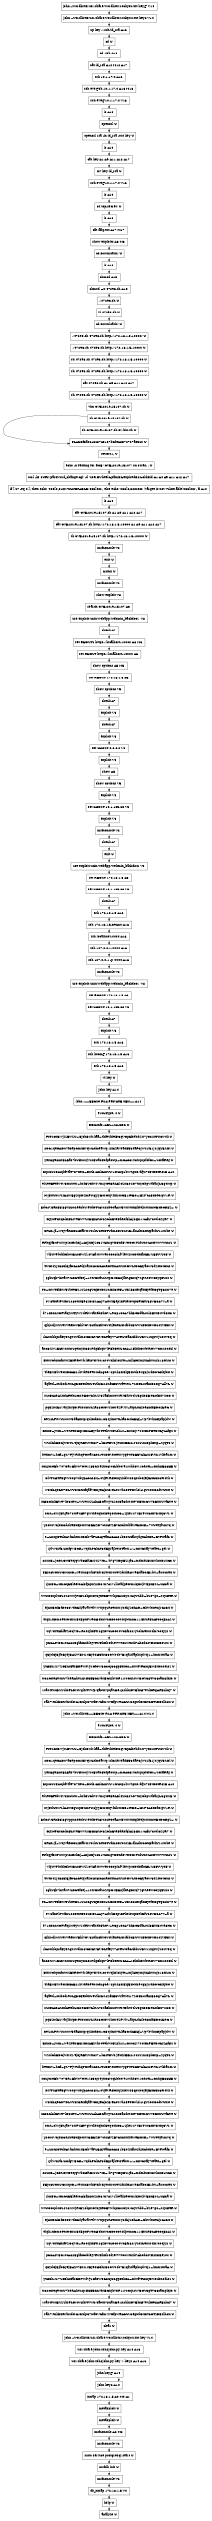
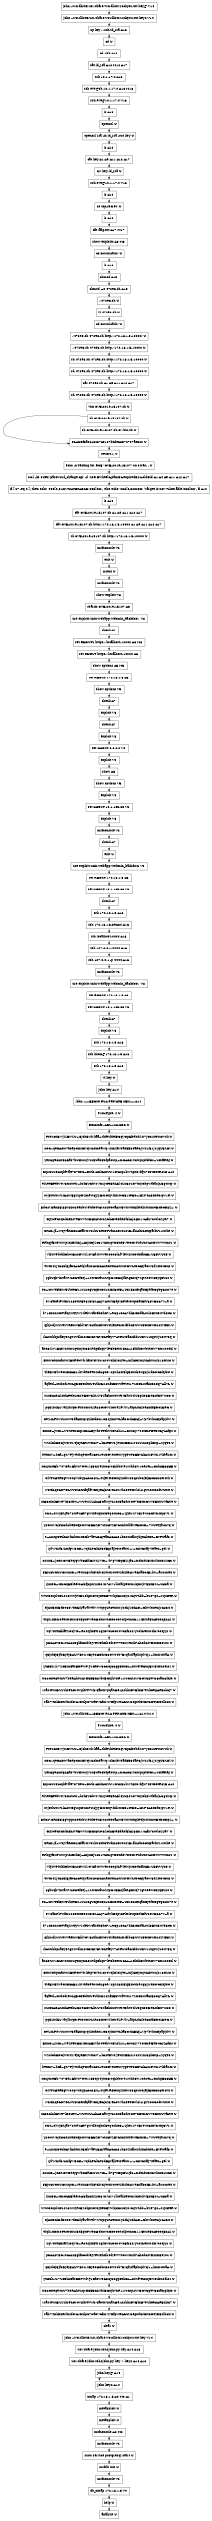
edge "cd U" -> "cd .ssh A16": removed
edge "URI=$1; U" -> "echo -n Testing for RCE (CVE-2019-15107) on $URI: ; U": added
edge "john key@ A14" -> "john key2 A14": reversed
